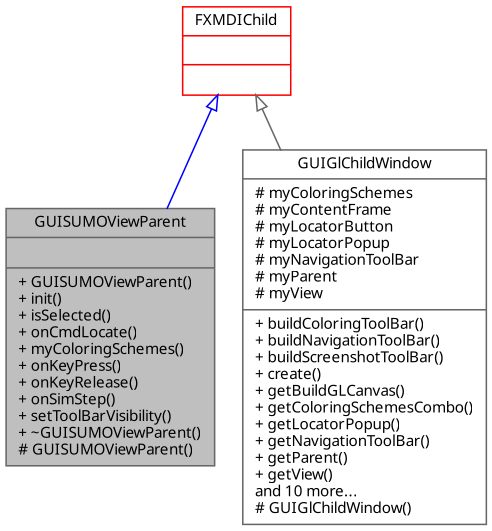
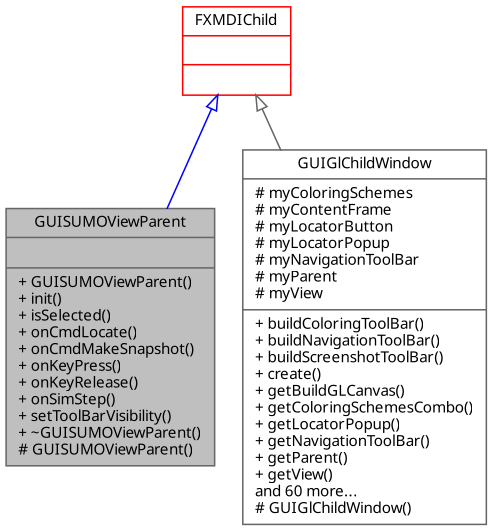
node "GUISUMOViewParent": text "+ myColoringSchemes()" -> "+ onCmdMakeSnapshot()"
node "GUIGlChildWindow": text "and 10 more..." -> "and 60 more..."
